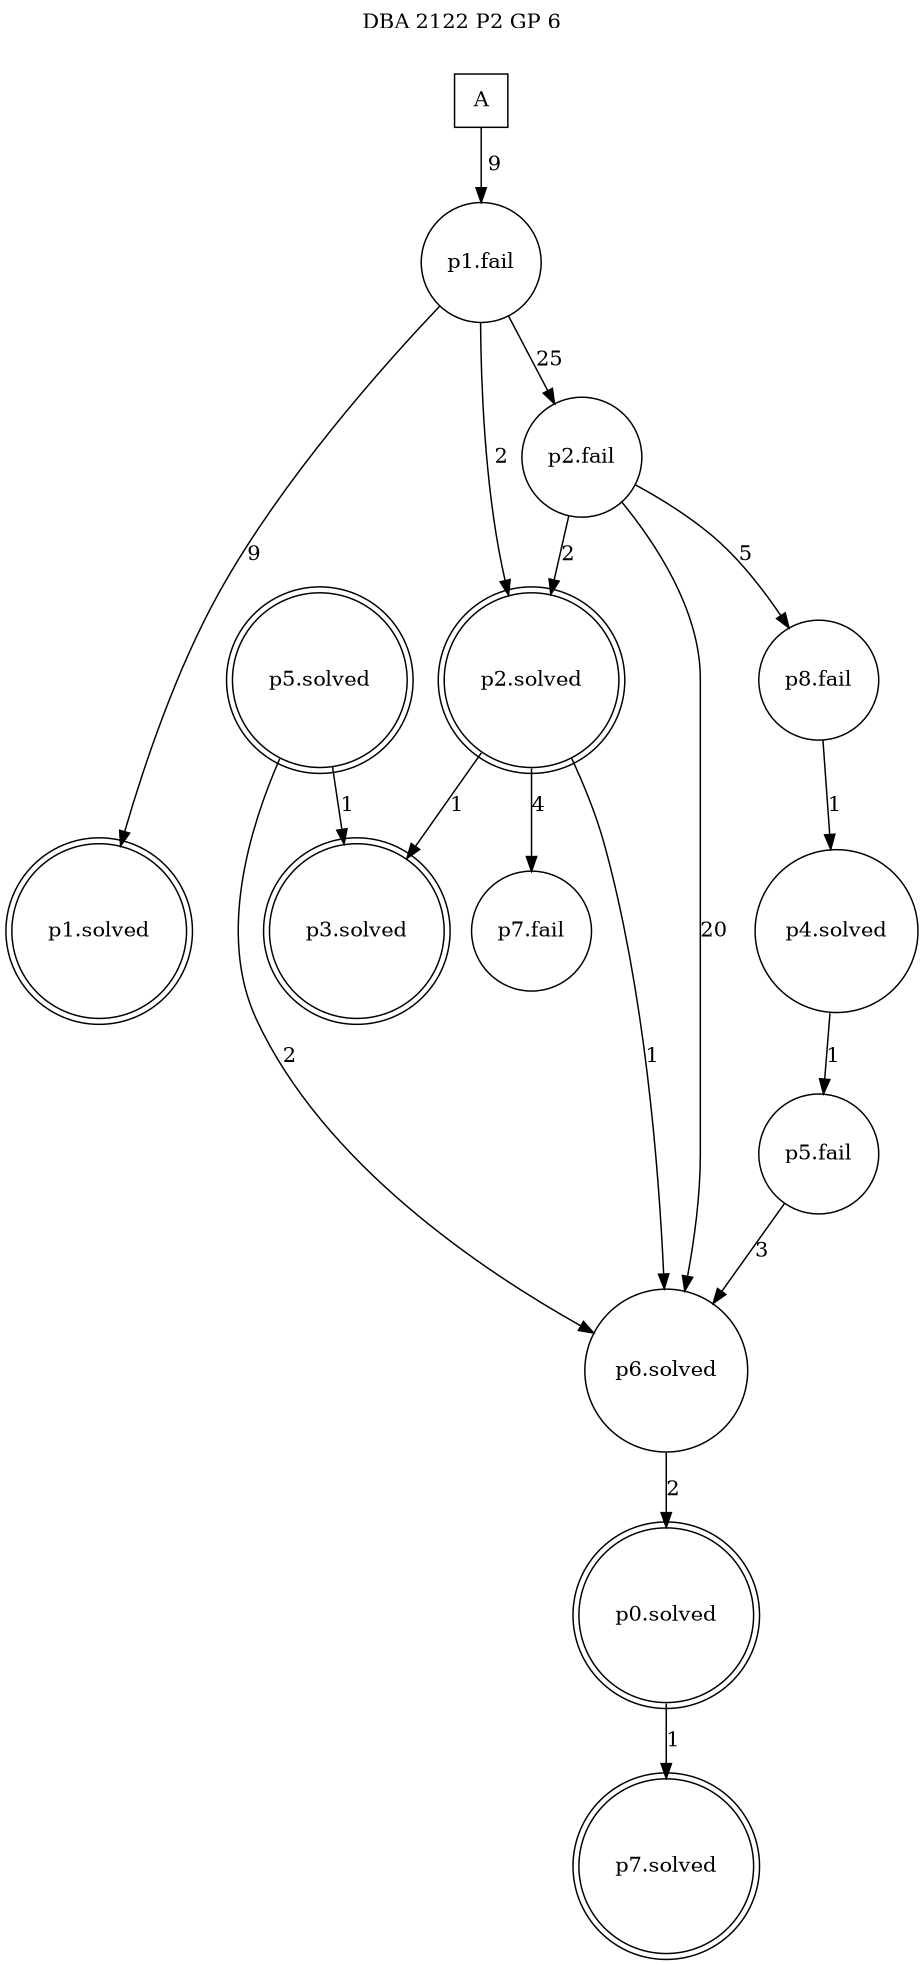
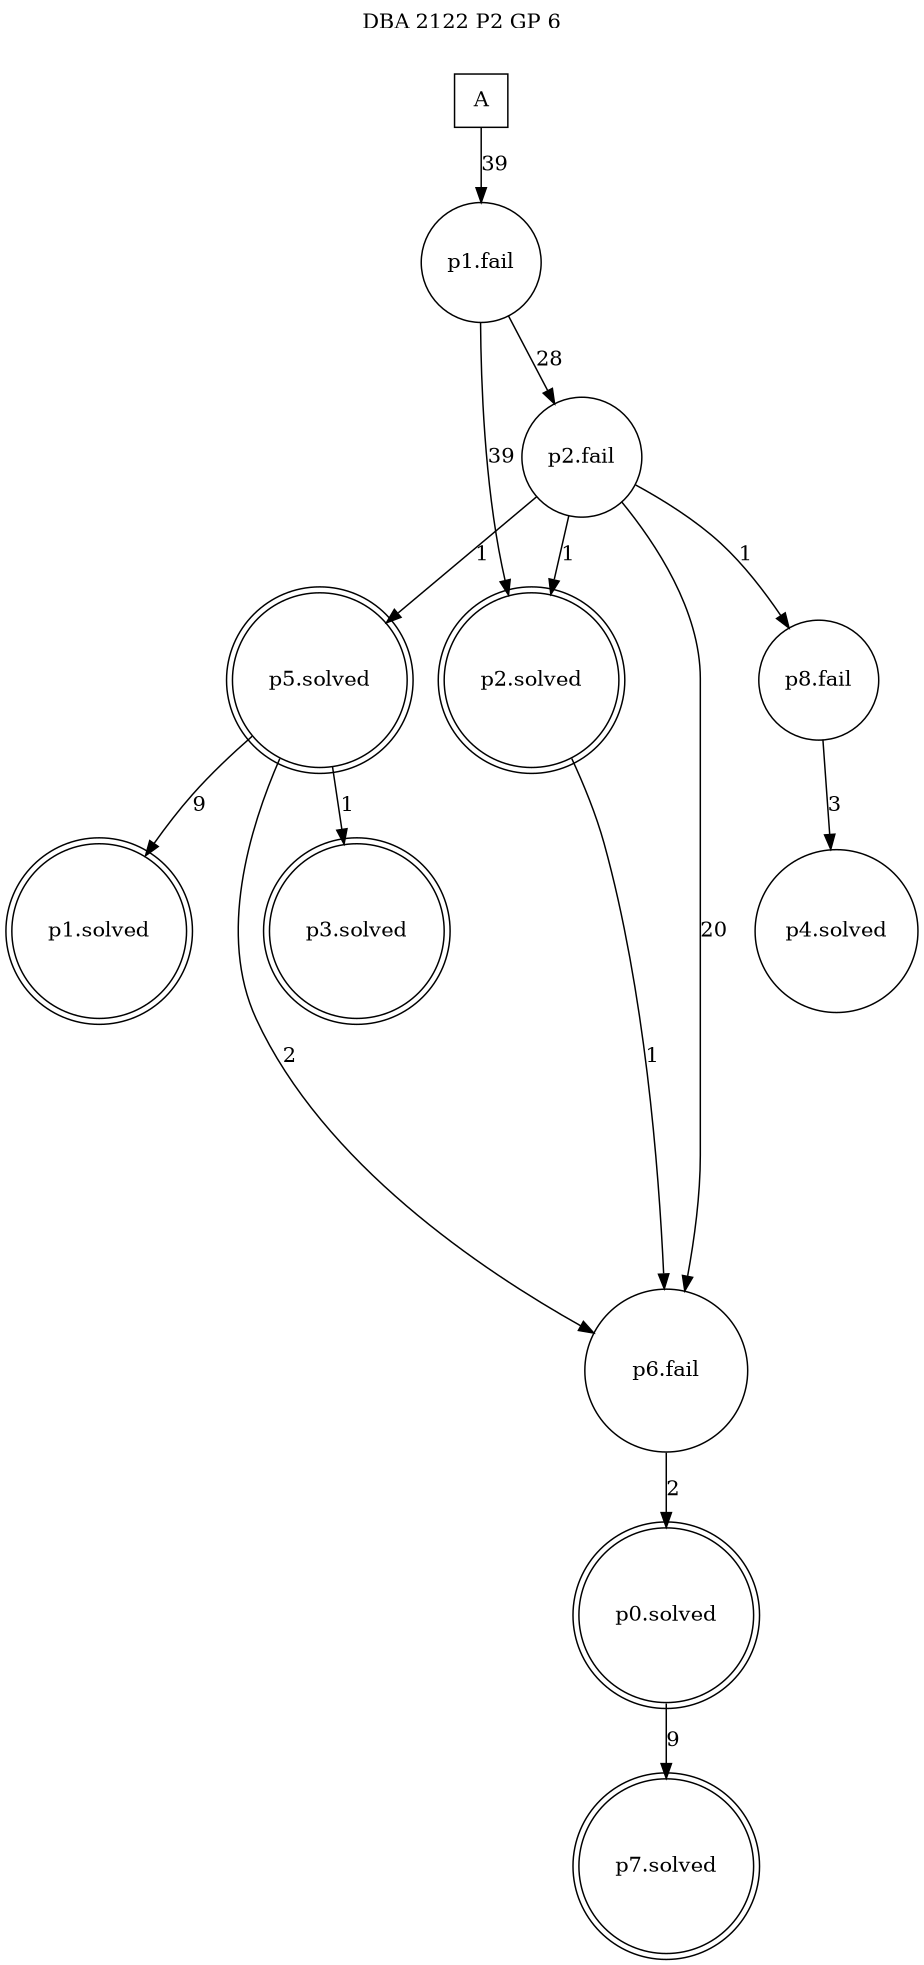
edge "A" -> "p1.fail": label "9" -> "39"
edge "p1.fail" -> "p2.fail": label "25" -> "28"
edge "p1.fail" -> "p2.solved": label "2" -> "39"
edge "p1.fail" -> "p1.solved": now "p5.solved" -> "p1.solved"
edge "p2.fail" -> "p5.solved": added, label "1"
edge "p2.fail" -> "p2.solved": label "2" -> "1"
edge "p2.fail" -> "p8.fail": label "5" -> "1"
edge "p2.solved" -> "p3.solved": removed, label "1"
edge "p8.fail" -> "p4.solved": label "1" -> "3"
node "p7.fail": removed
node "p5.fail": removed
node "p6.solved": label "p6.solved" -> "p6.fail"
edge "p0.solved" -> "p7.solved": label "1" -> "9"
